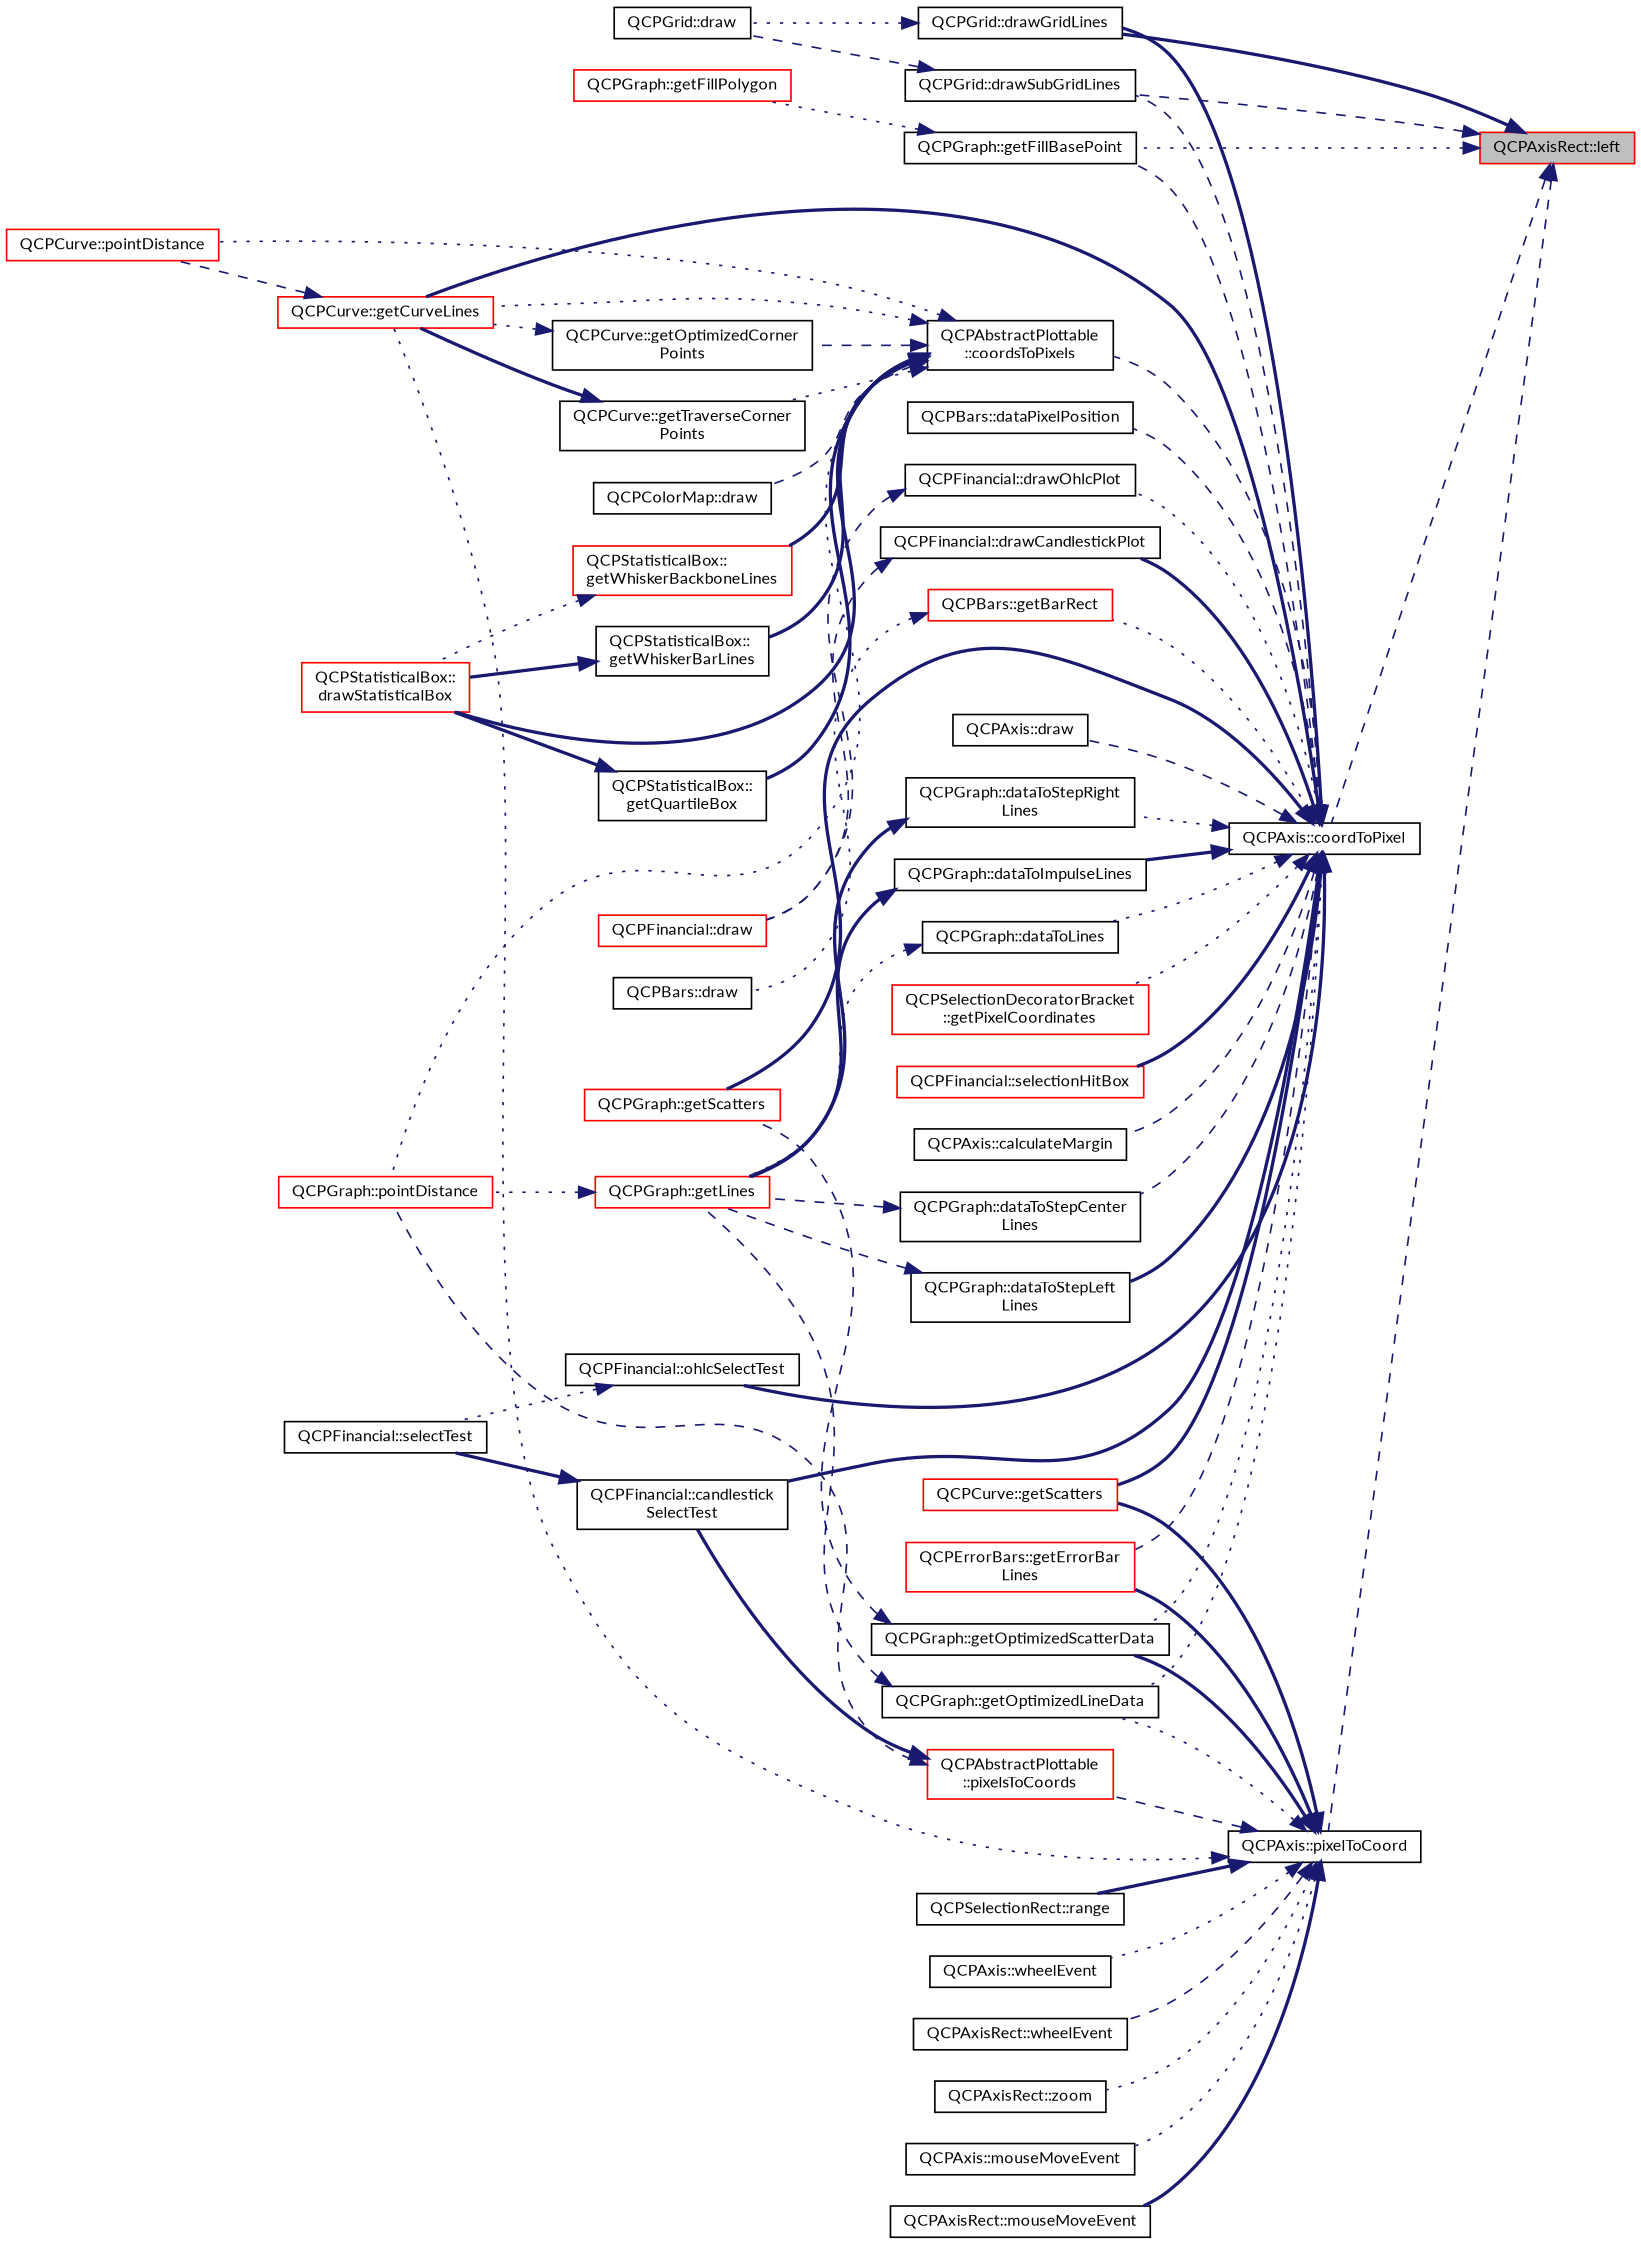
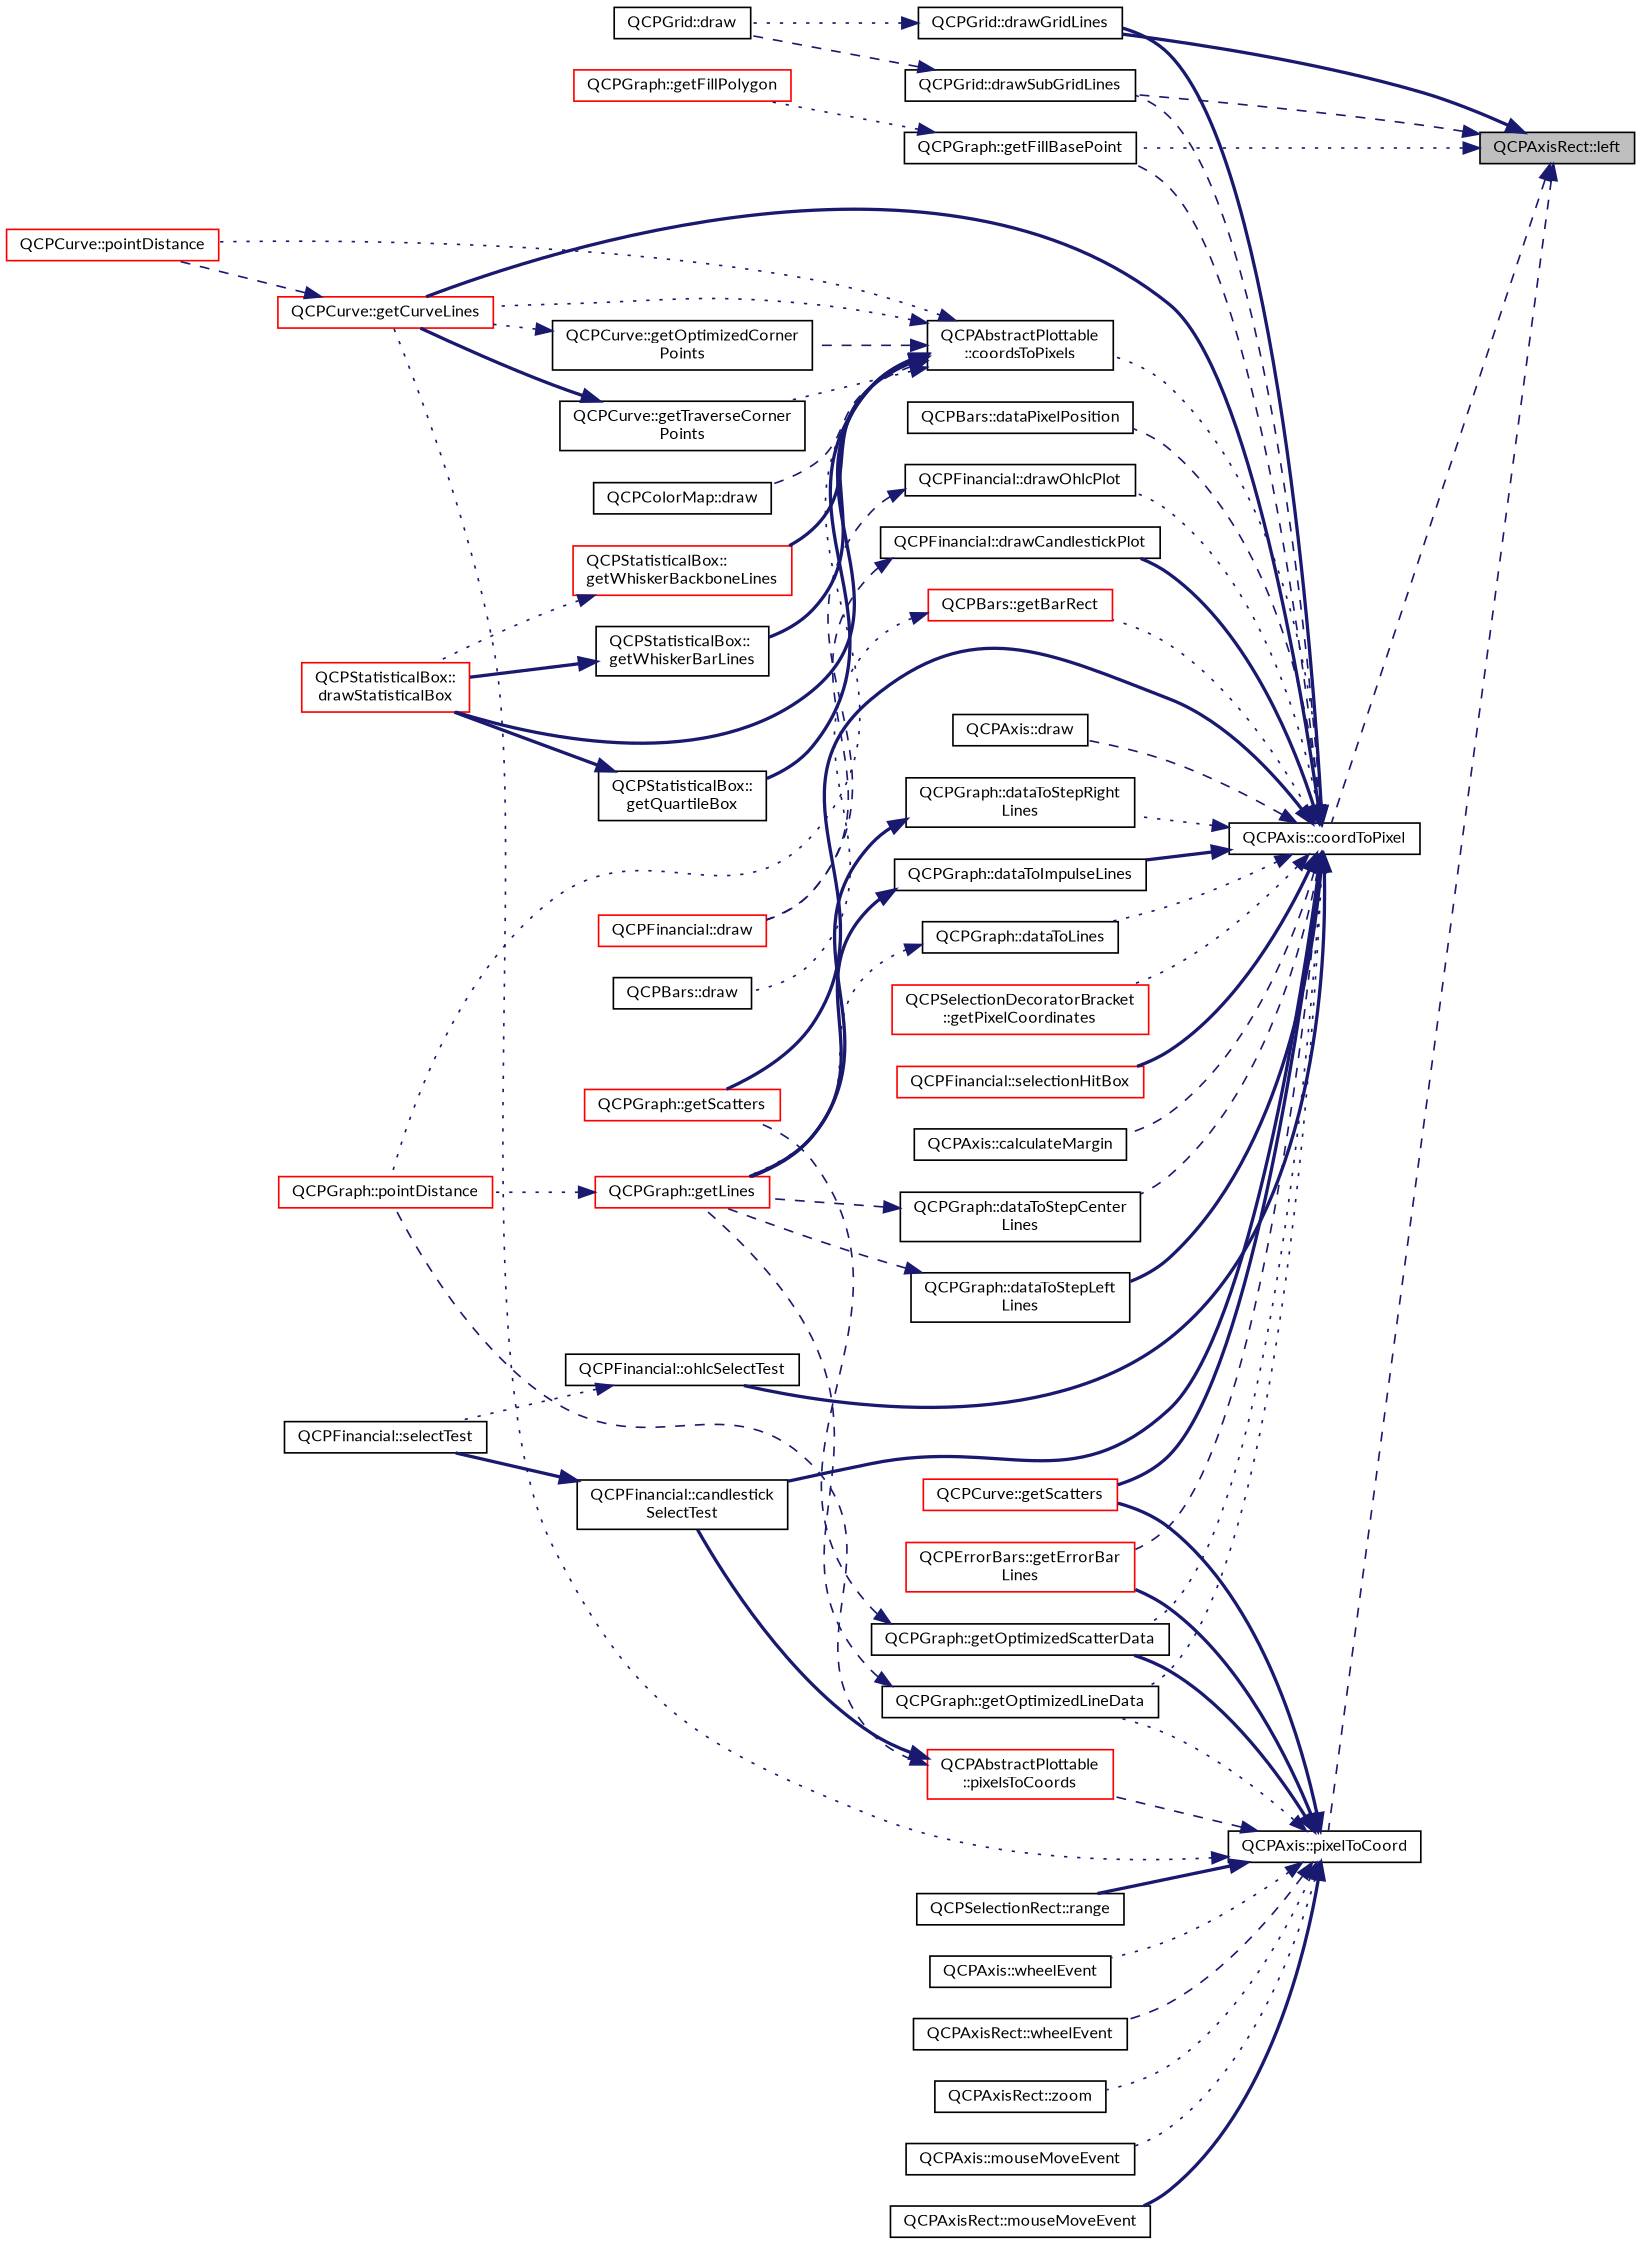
node "QCPAxisRect::left": color red -> black
edge "QCPAbstractPlottable ::coordsToPixels" -> "QCPAxis::coordToPixel": style dashed -> dotted
